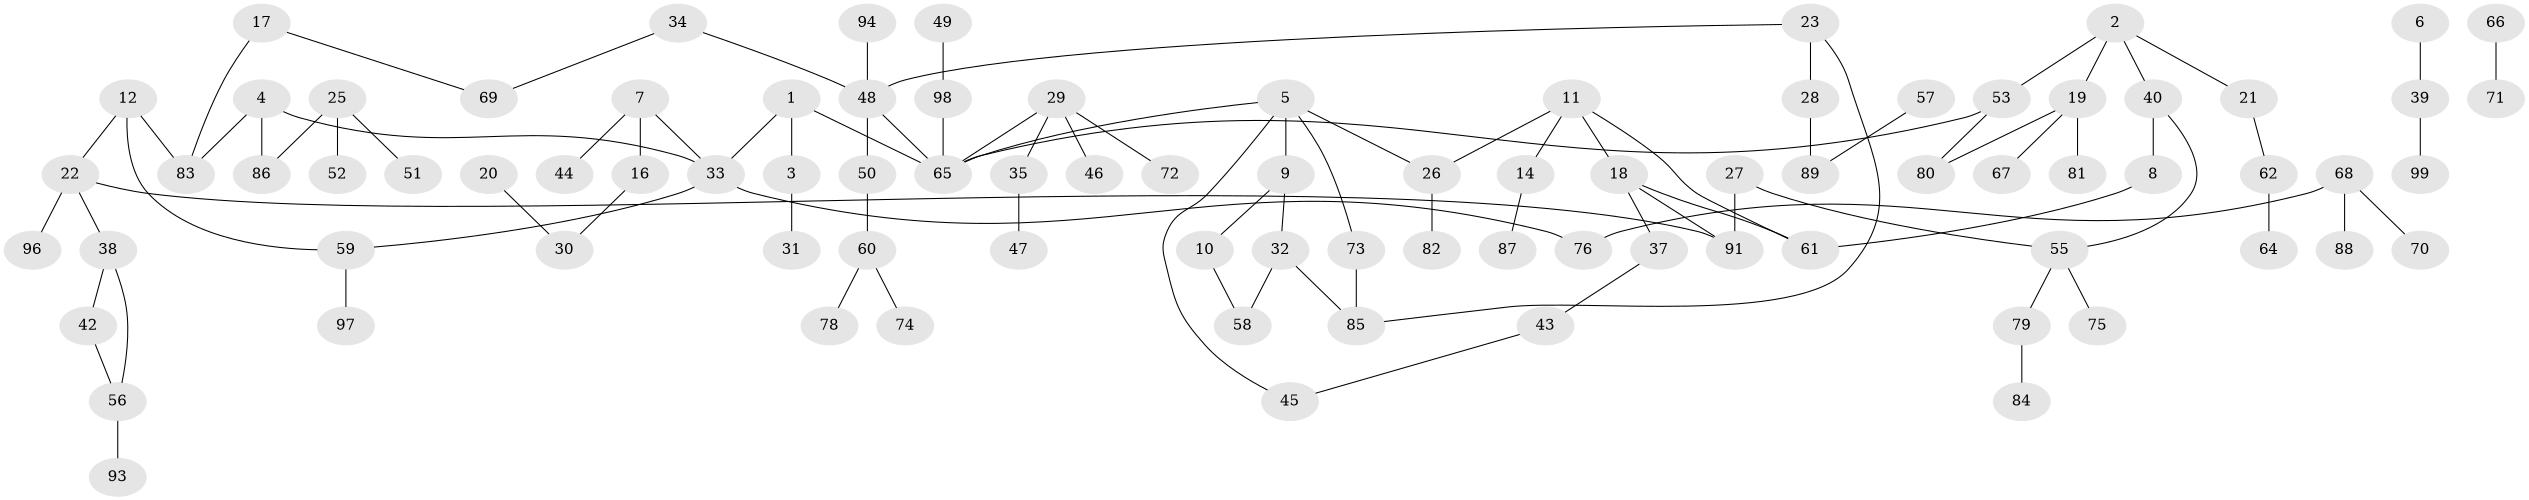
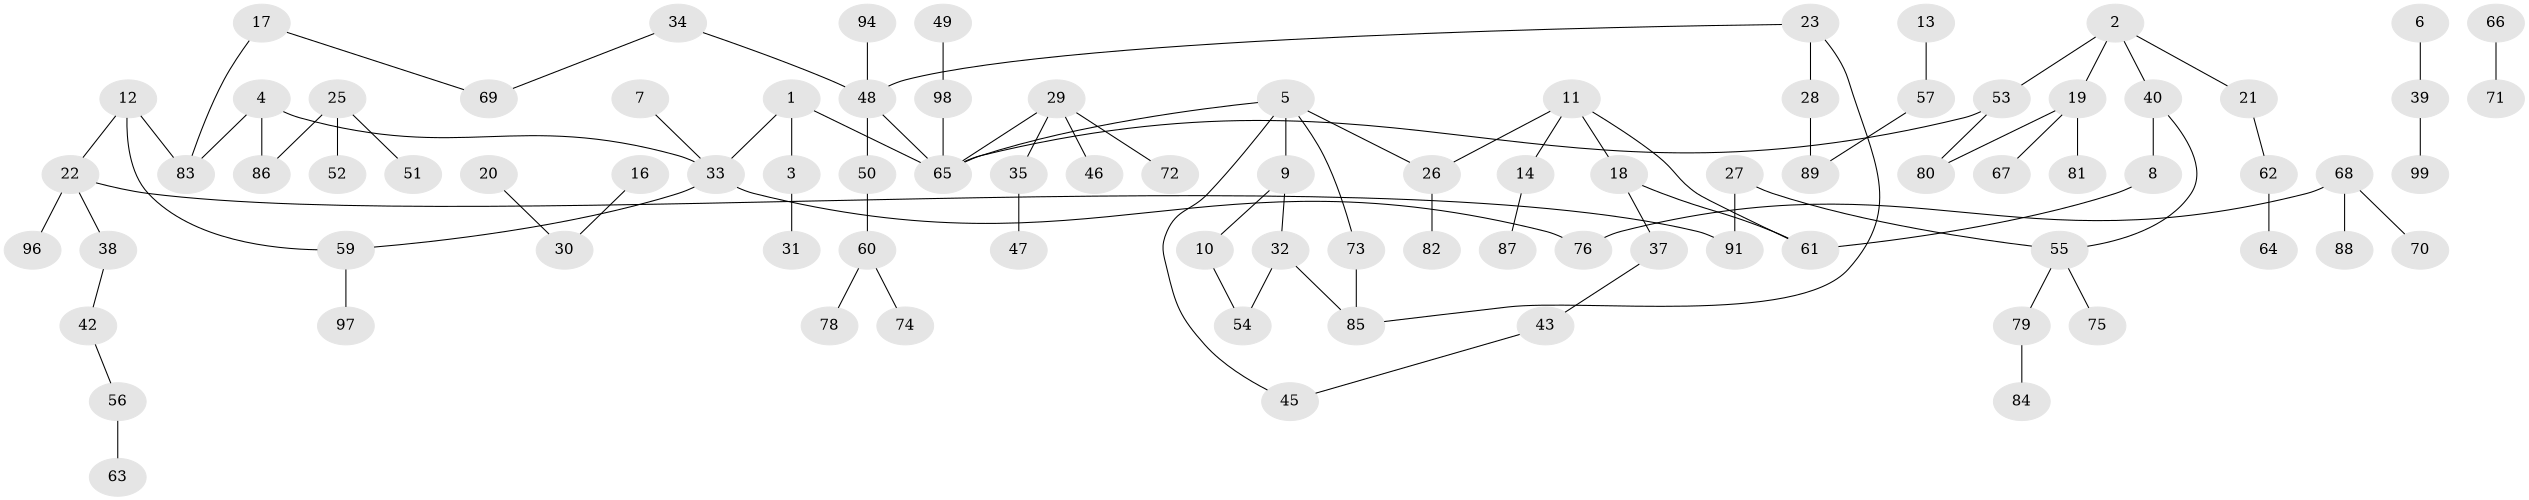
node "13": added
edge "7" -- "16": removed
node "44": removed
edge "18" -- "91": removed
edge "38" -- "56": removed
node "58": label "58" -> "54"
node "93": label "93" -> "63"
